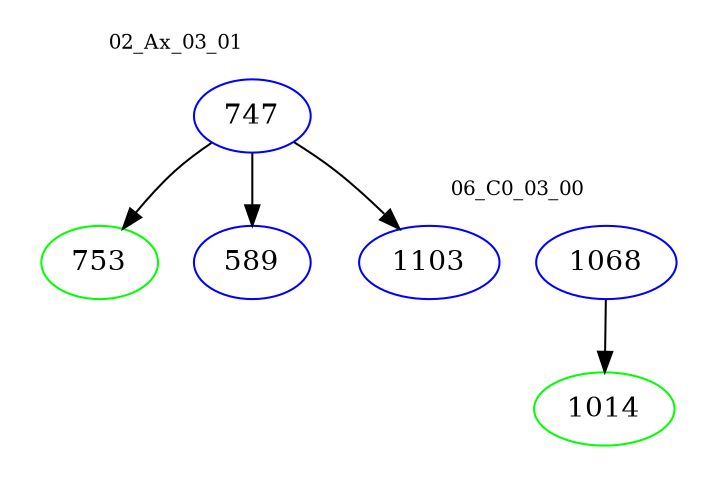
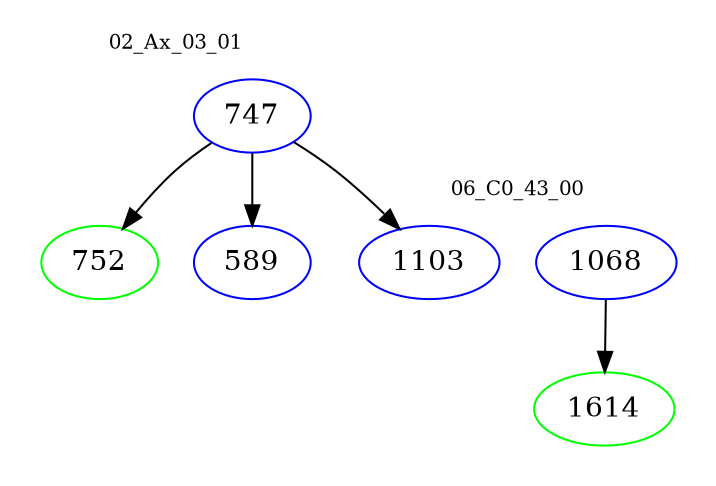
cluster "06_C0_03_00": label "06_C0_03_00" -> "06_C0_43_00"
node "753": label "753" -> "752"
node "1014": label "1014" -> "1614"
